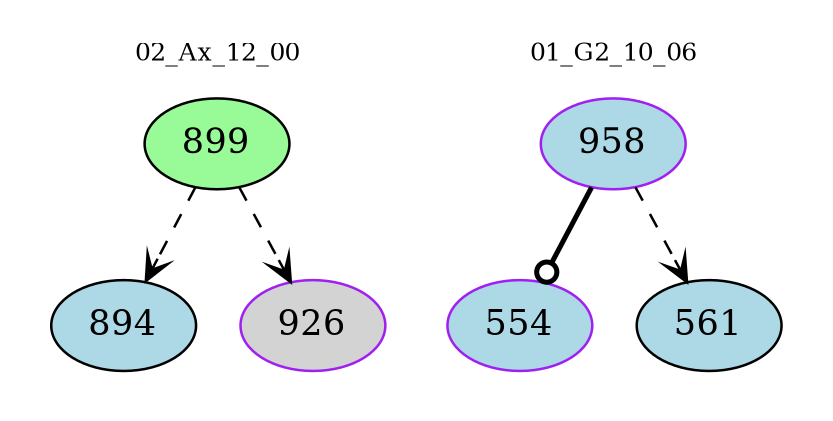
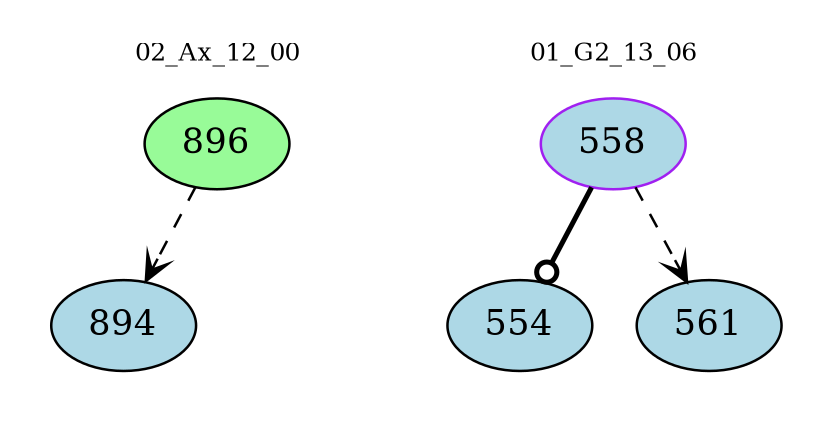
cluster "01_G2_10_06": label "01_G2_10_06" -> "01_G2_13_06"
node "899": label "899" -> "896"
node "958": label "958" -> "558"
node "926": removed
node "554": color purple -> black
